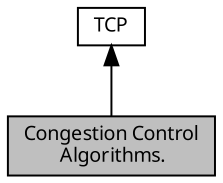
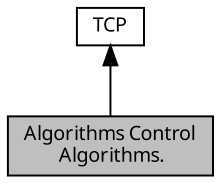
node "Congestion Control Algorithms.": label "Congestion Control Algorithms." -> "Algorithms Control Algorithms."
